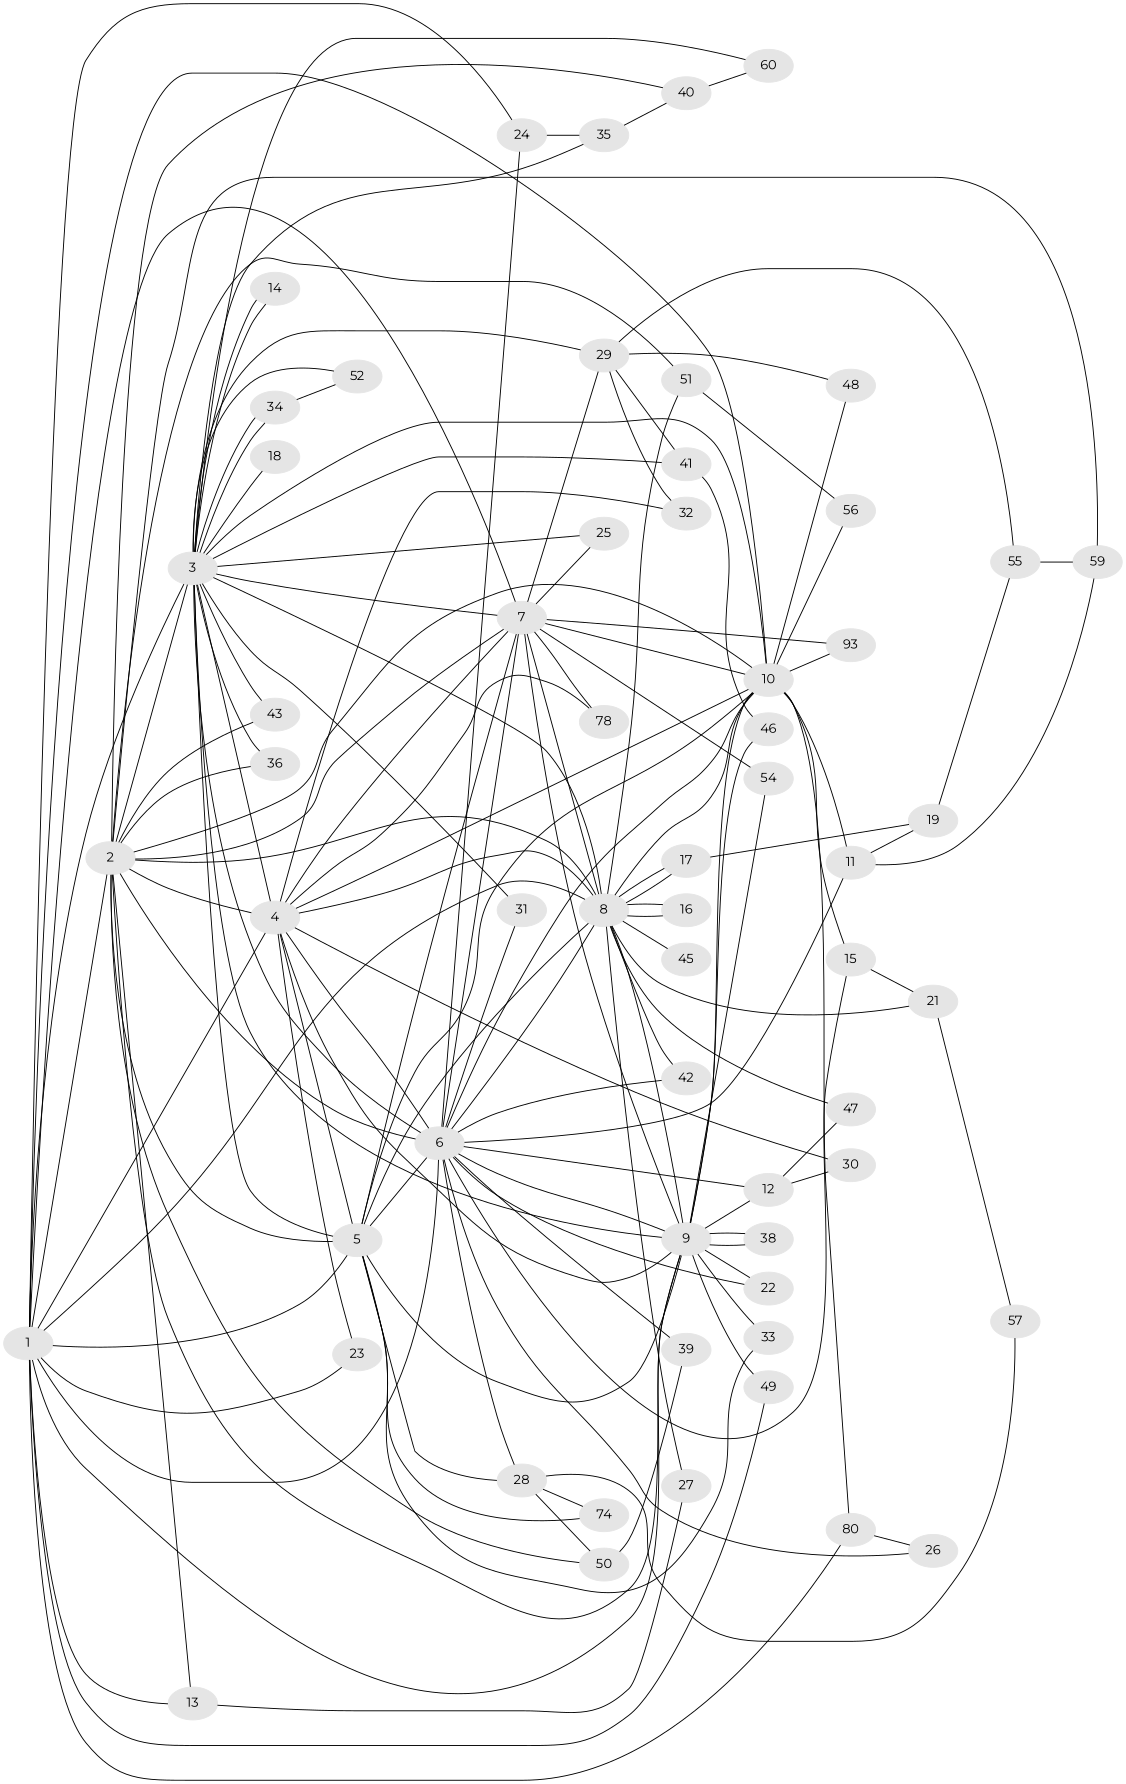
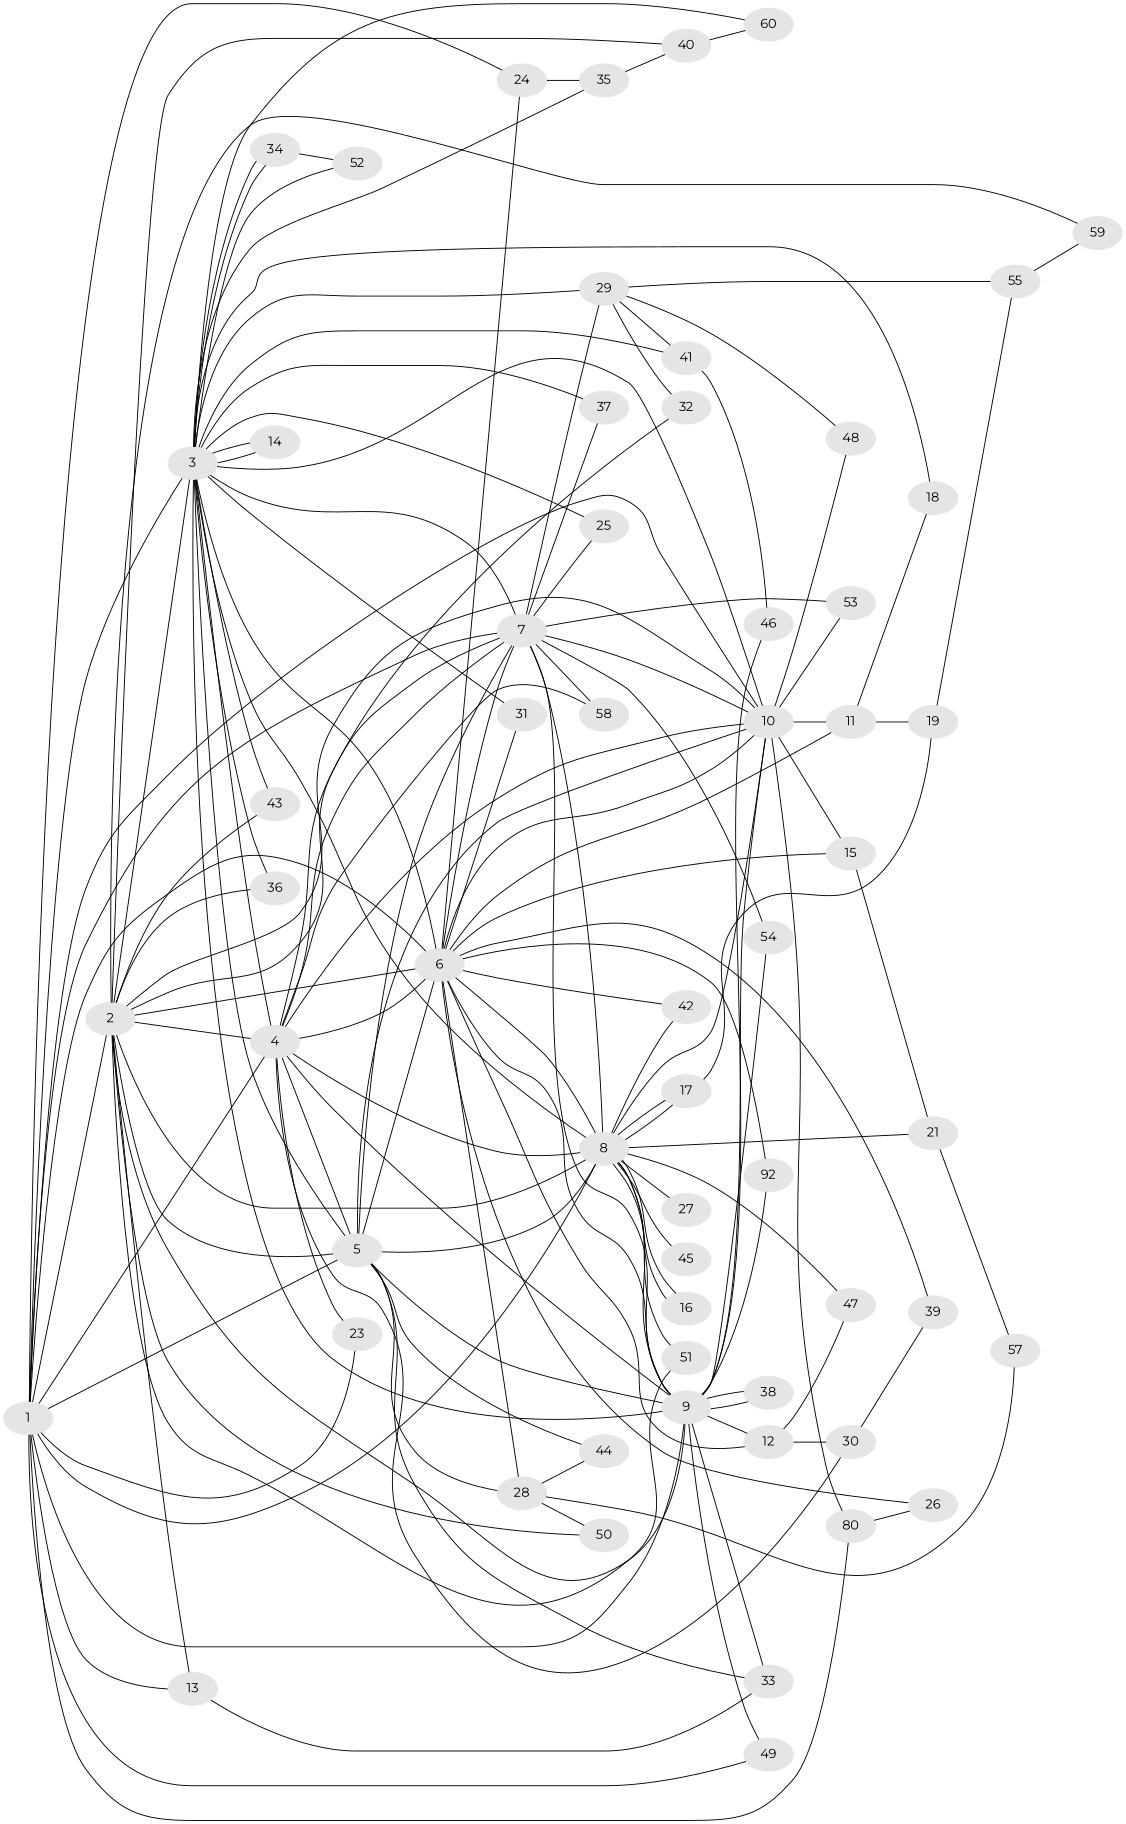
node "37": added
node "56": removed
node "93": label "93" -> "53"
node "78": label "78" -> "58"
edge "59" -- "11": now "18" -- "11"
node "22": label "22" -> "92"
edge "39" -- "50": now "39" -- "30"
node "74": label "74" -> "44"
edge "27" -- "13": now "33" -- "13"
